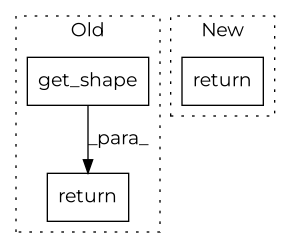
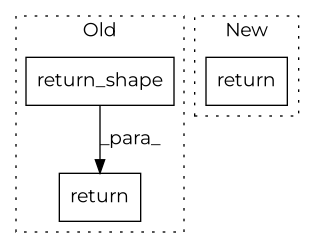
node "get_shape": label "get_shape" -> "return_shape"
